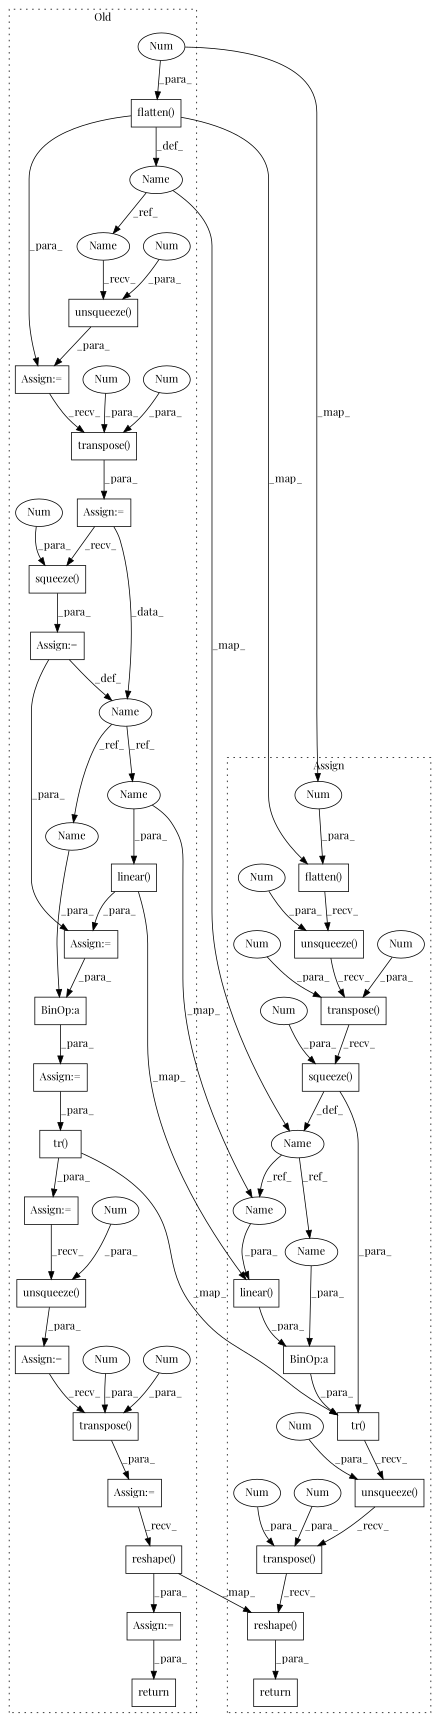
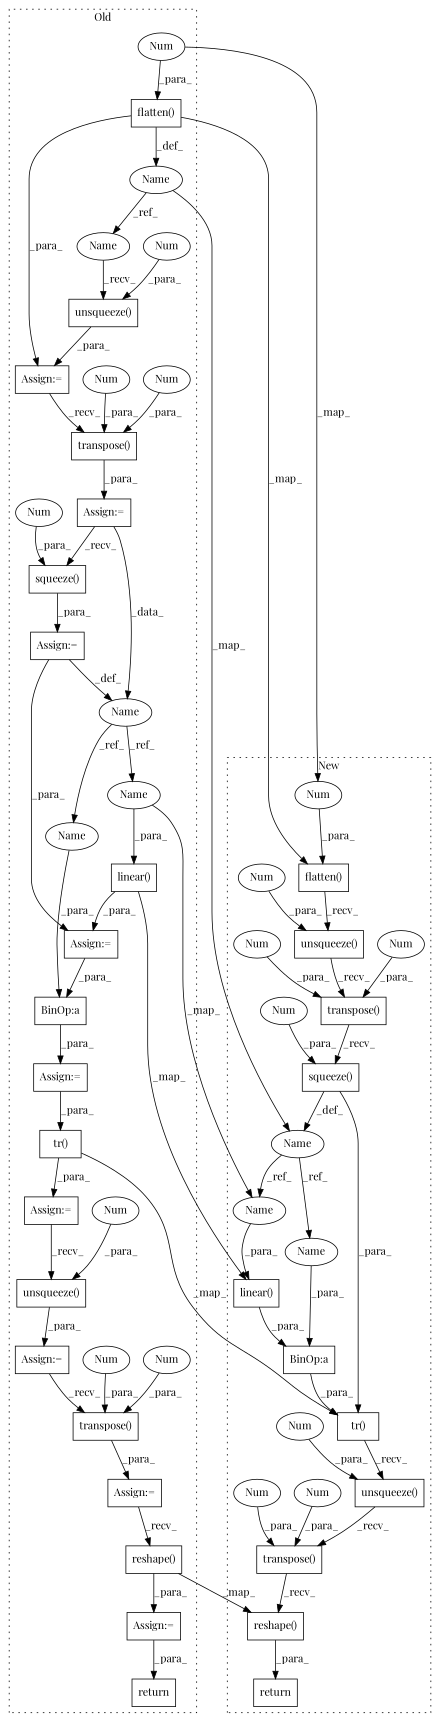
cluster "Assign": label "Assign" -> "New"
